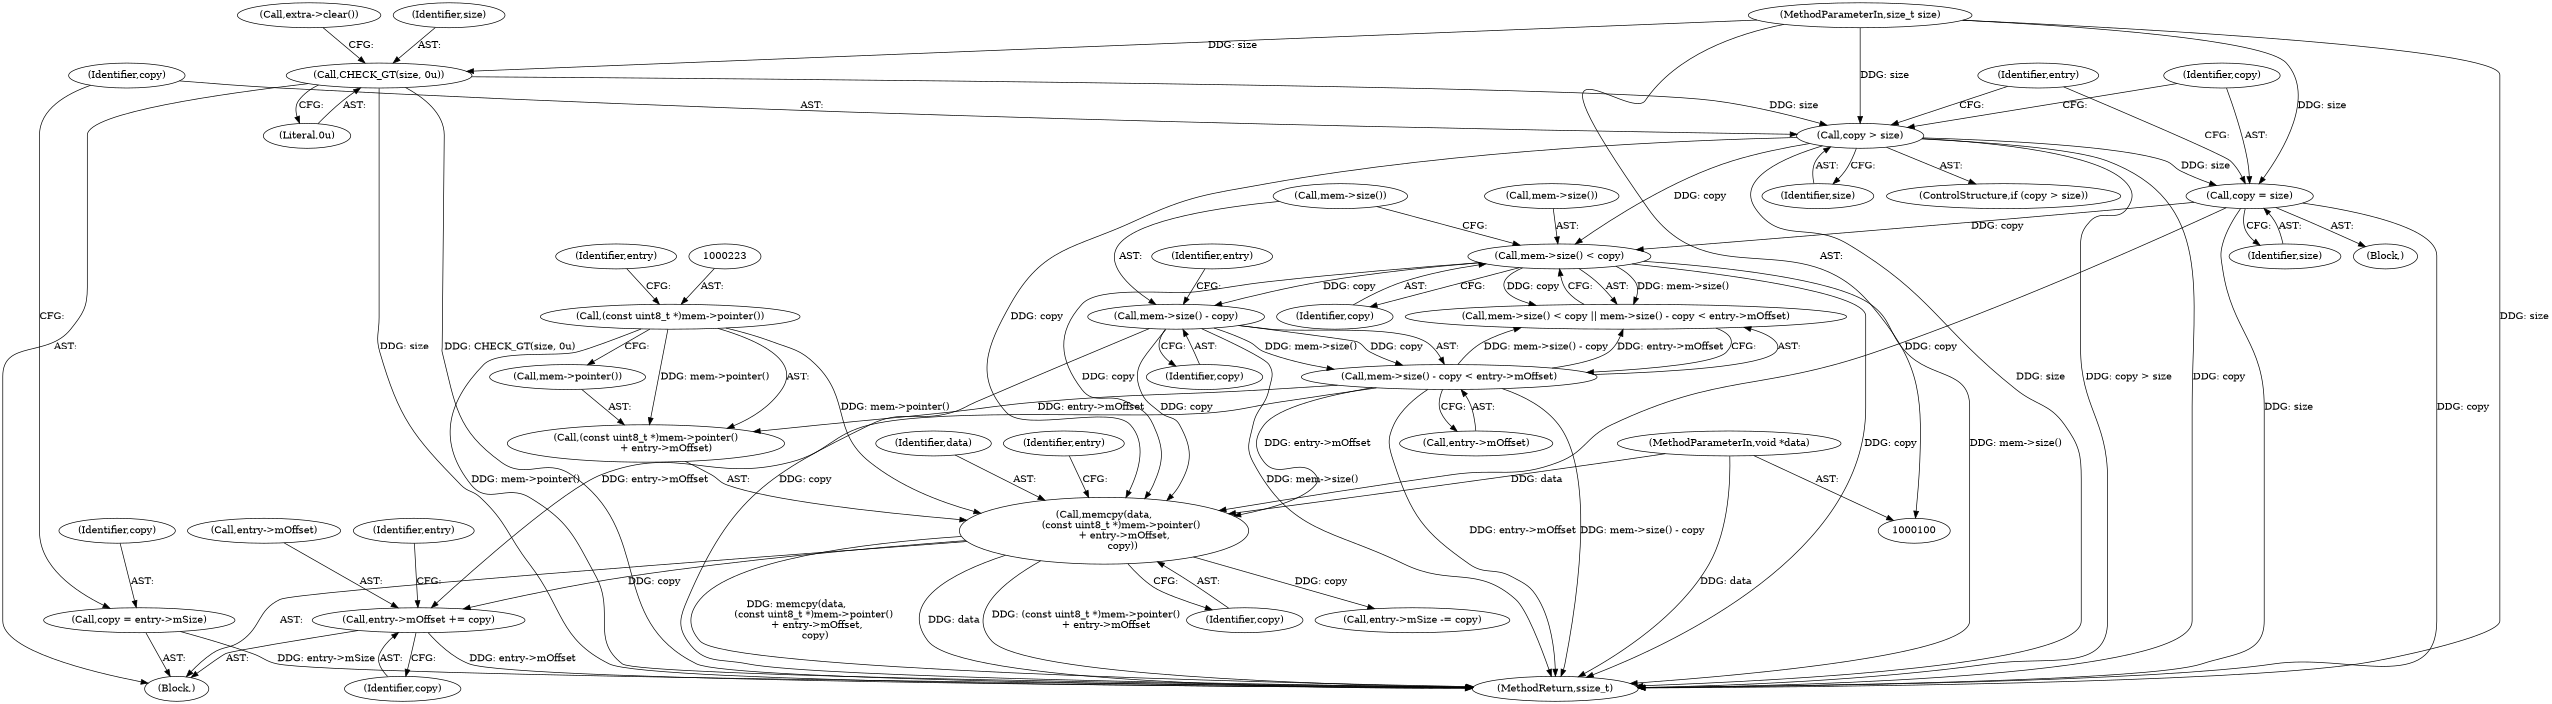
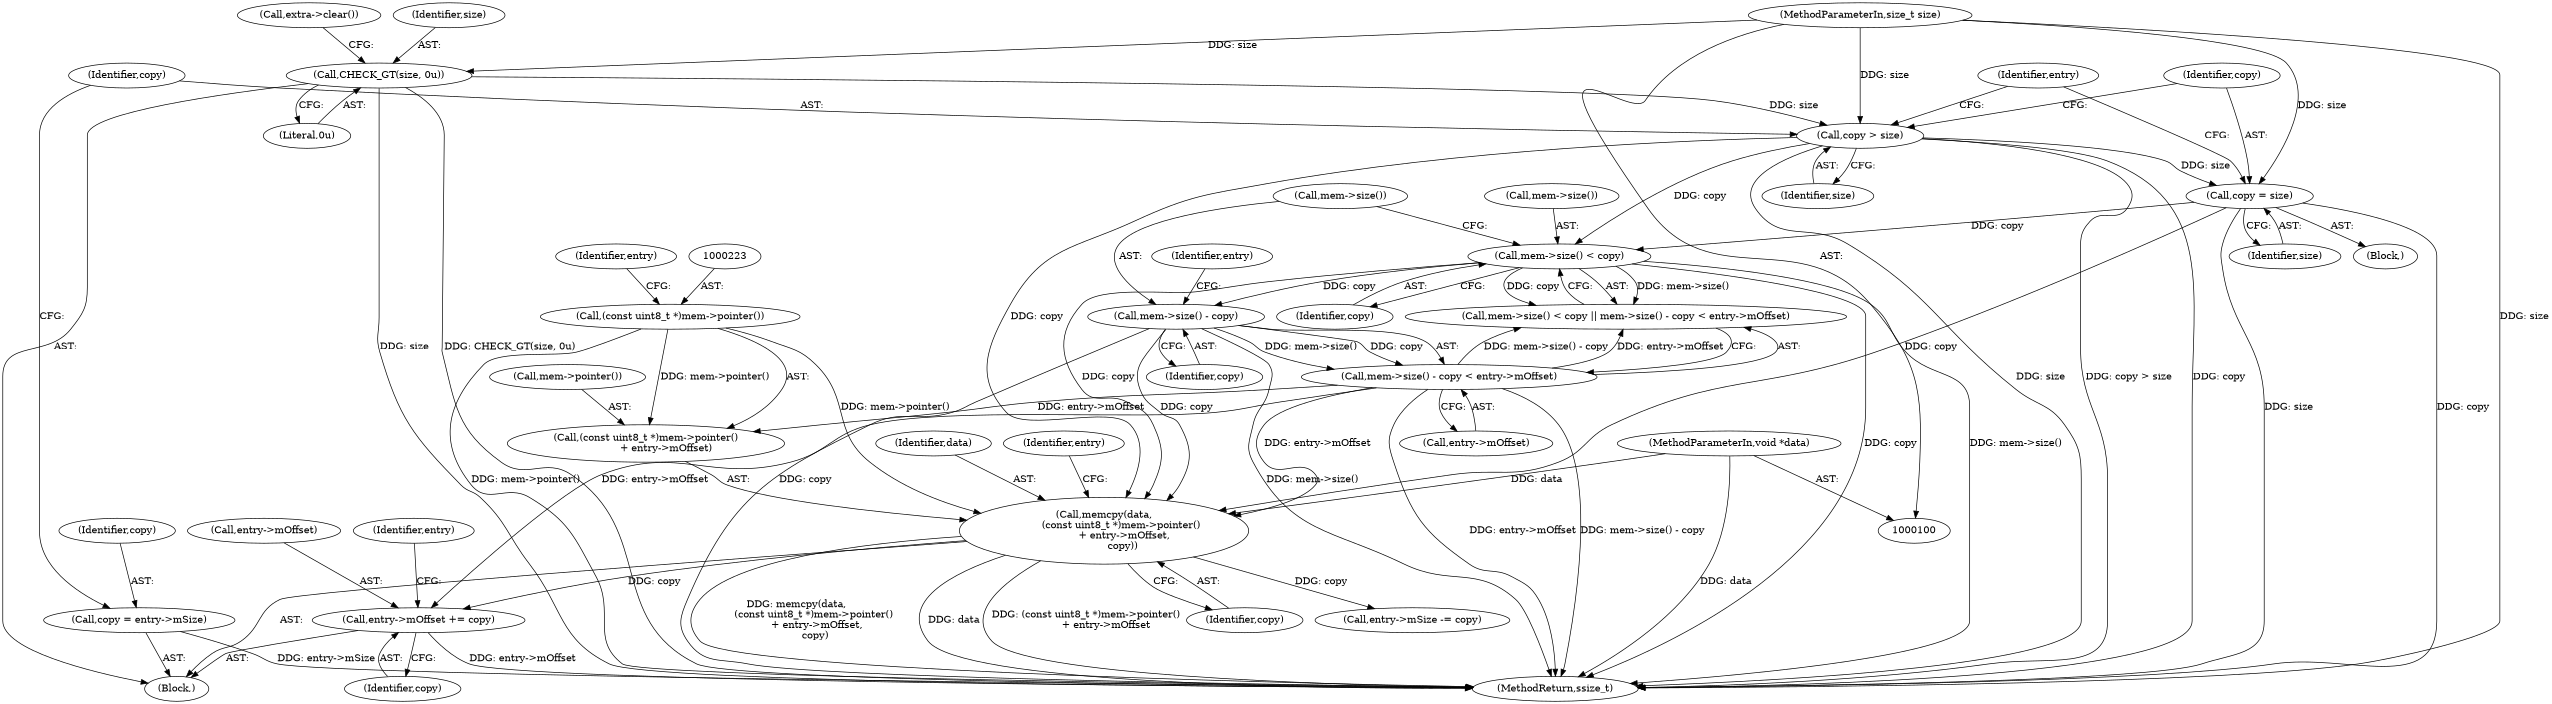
node "(ControlStructure,if (copy > size))": removed
edge "(Call,(const uint8_t *)mem->pointer())" -> "(Call,mem->pointer())": removed, label "CFG:"
